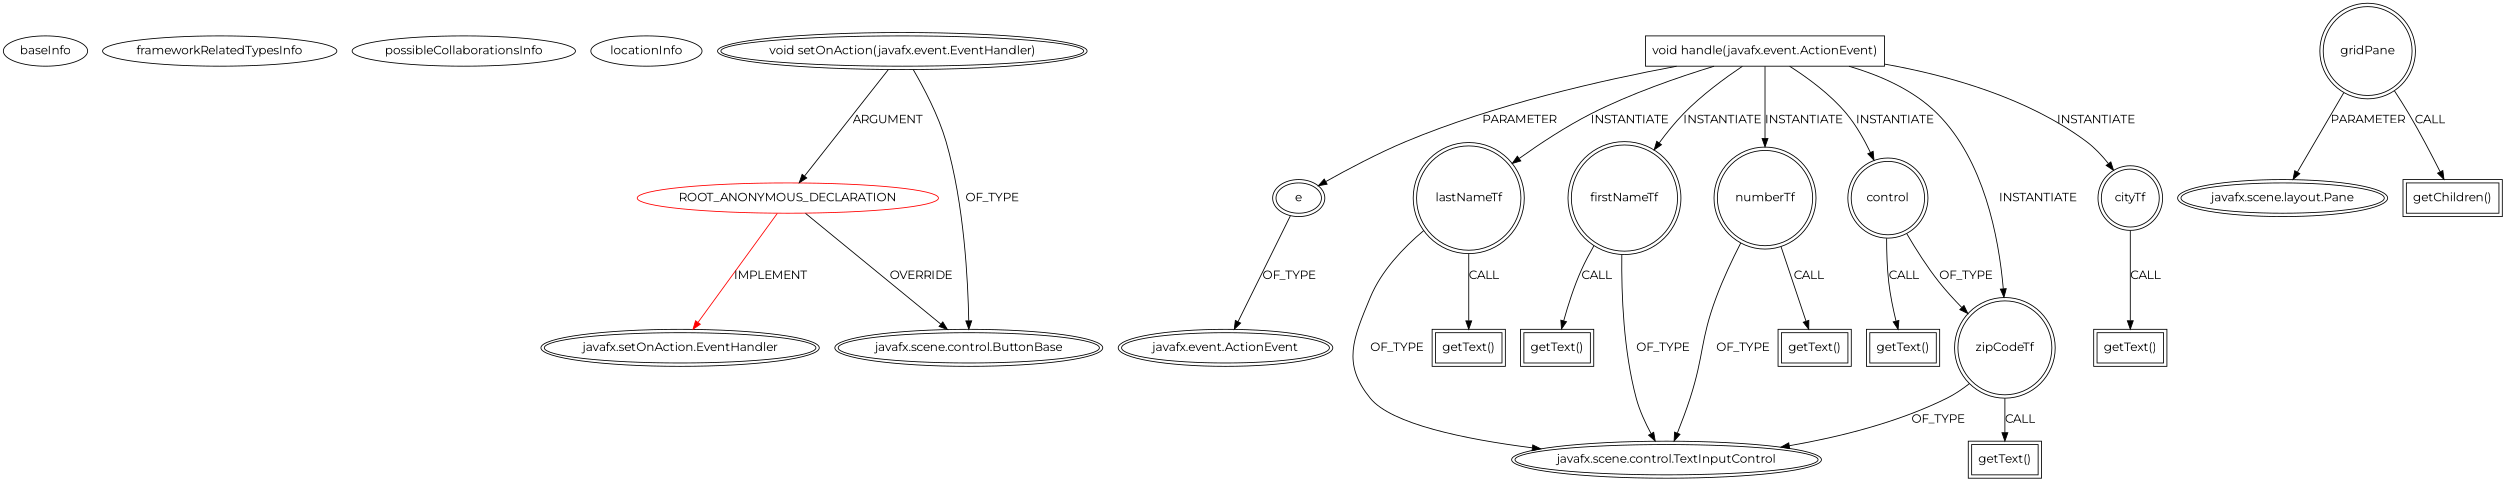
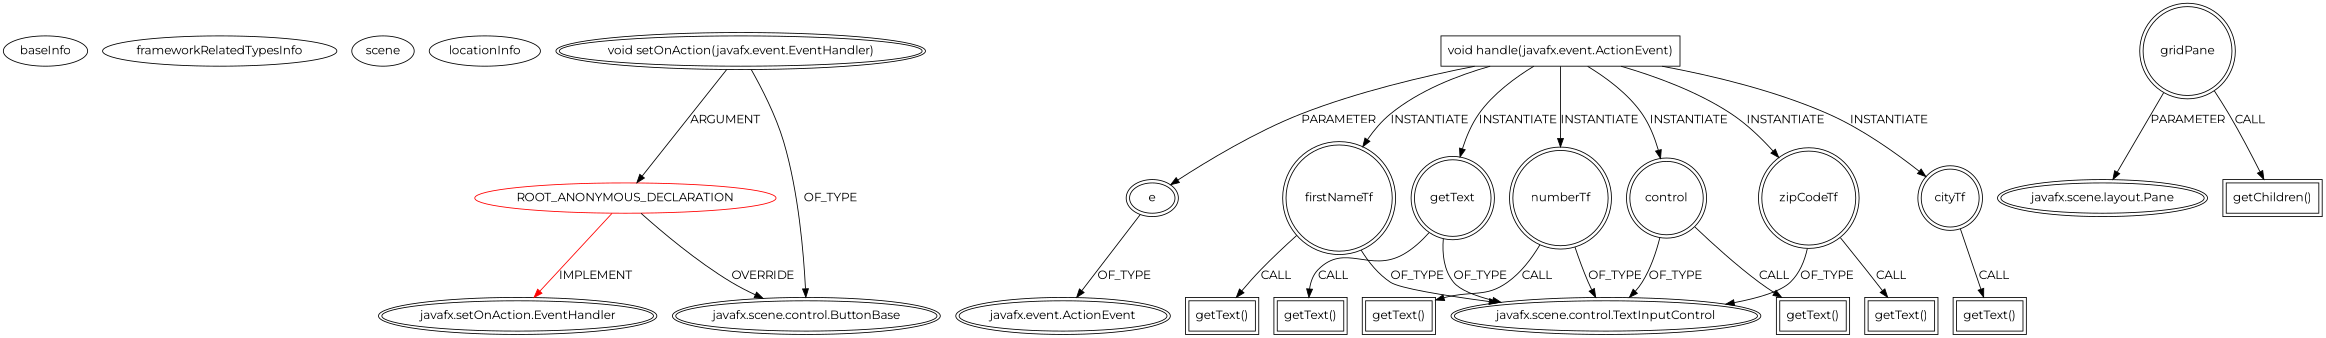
node "possibleCollaborationsInfo": label "possibleCollaborationsInfo" -> "scene"
node "lastNameTf": label "lastNameTf" -> "getText"
edge "control" -> "zipCodeTf": now "control" -> "javafx.scene.control.TextInputControl"
